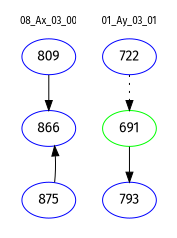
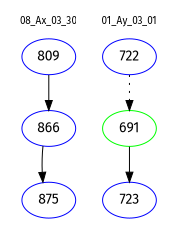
cluster "08_Ax_03_00": label "08_Ax_03_00" -> "08_Ax_03_30"
edge "875" -> "866": reversed
node "793": label "793" -> "723"
